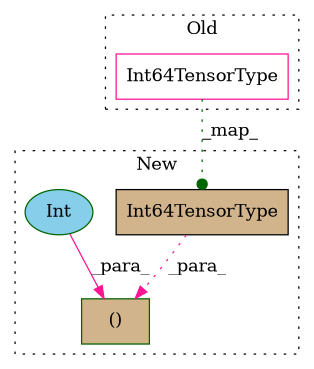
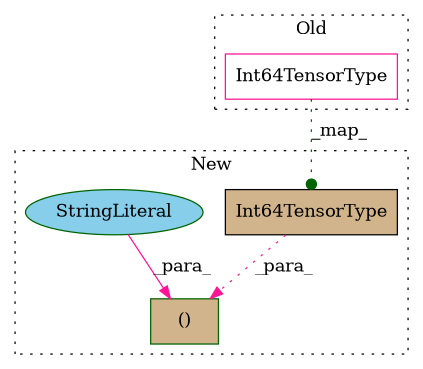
node "Int": label "Int" -> "StringLiteral"
